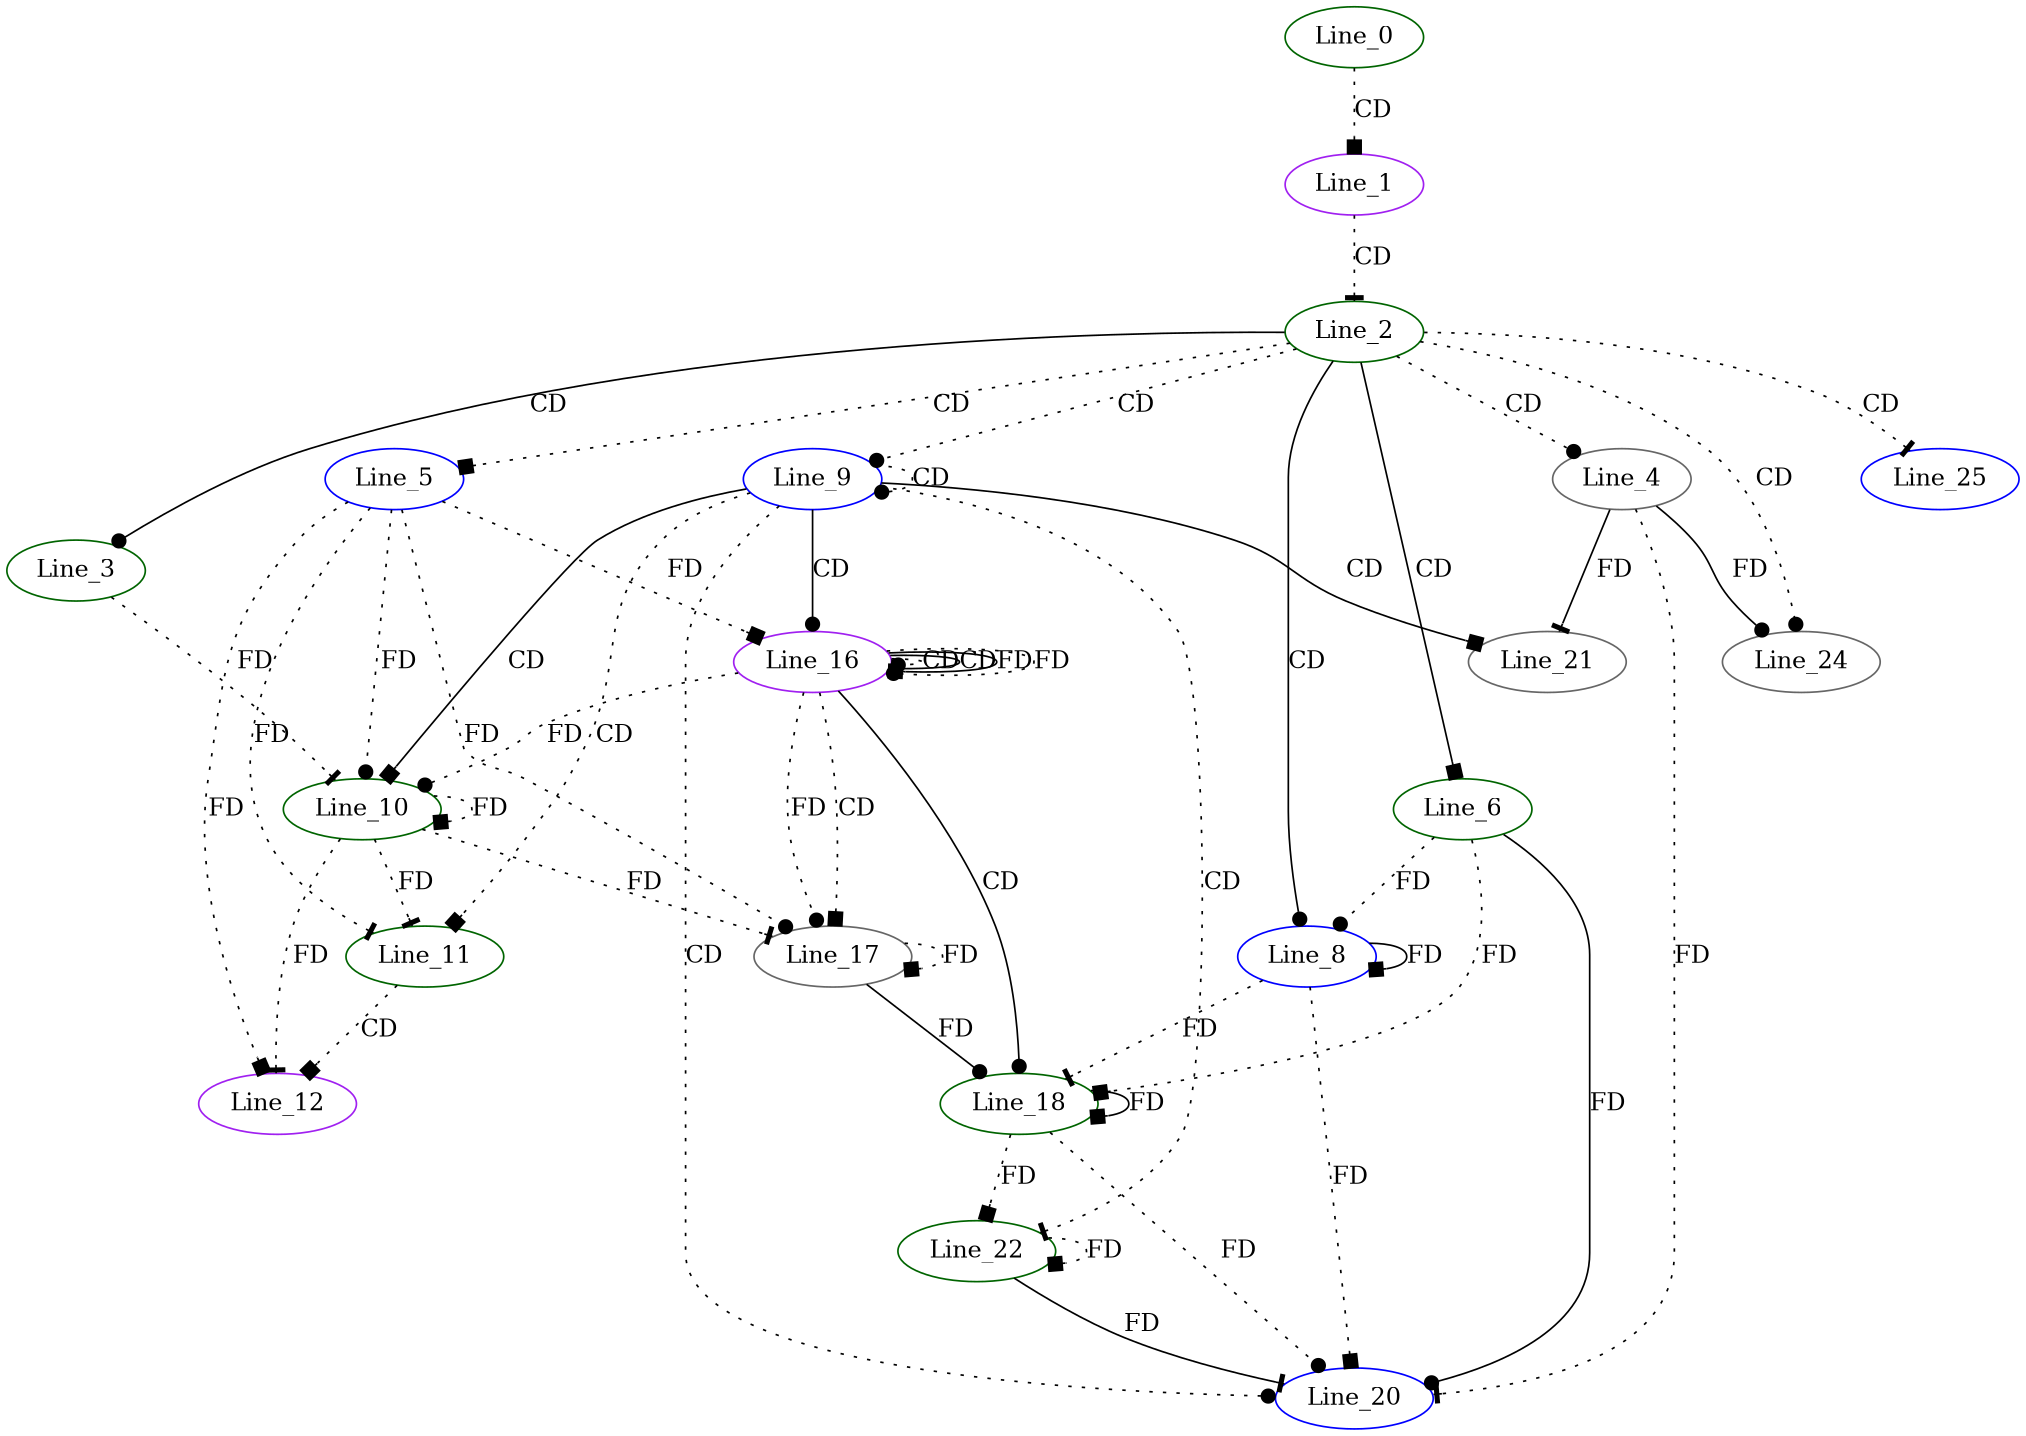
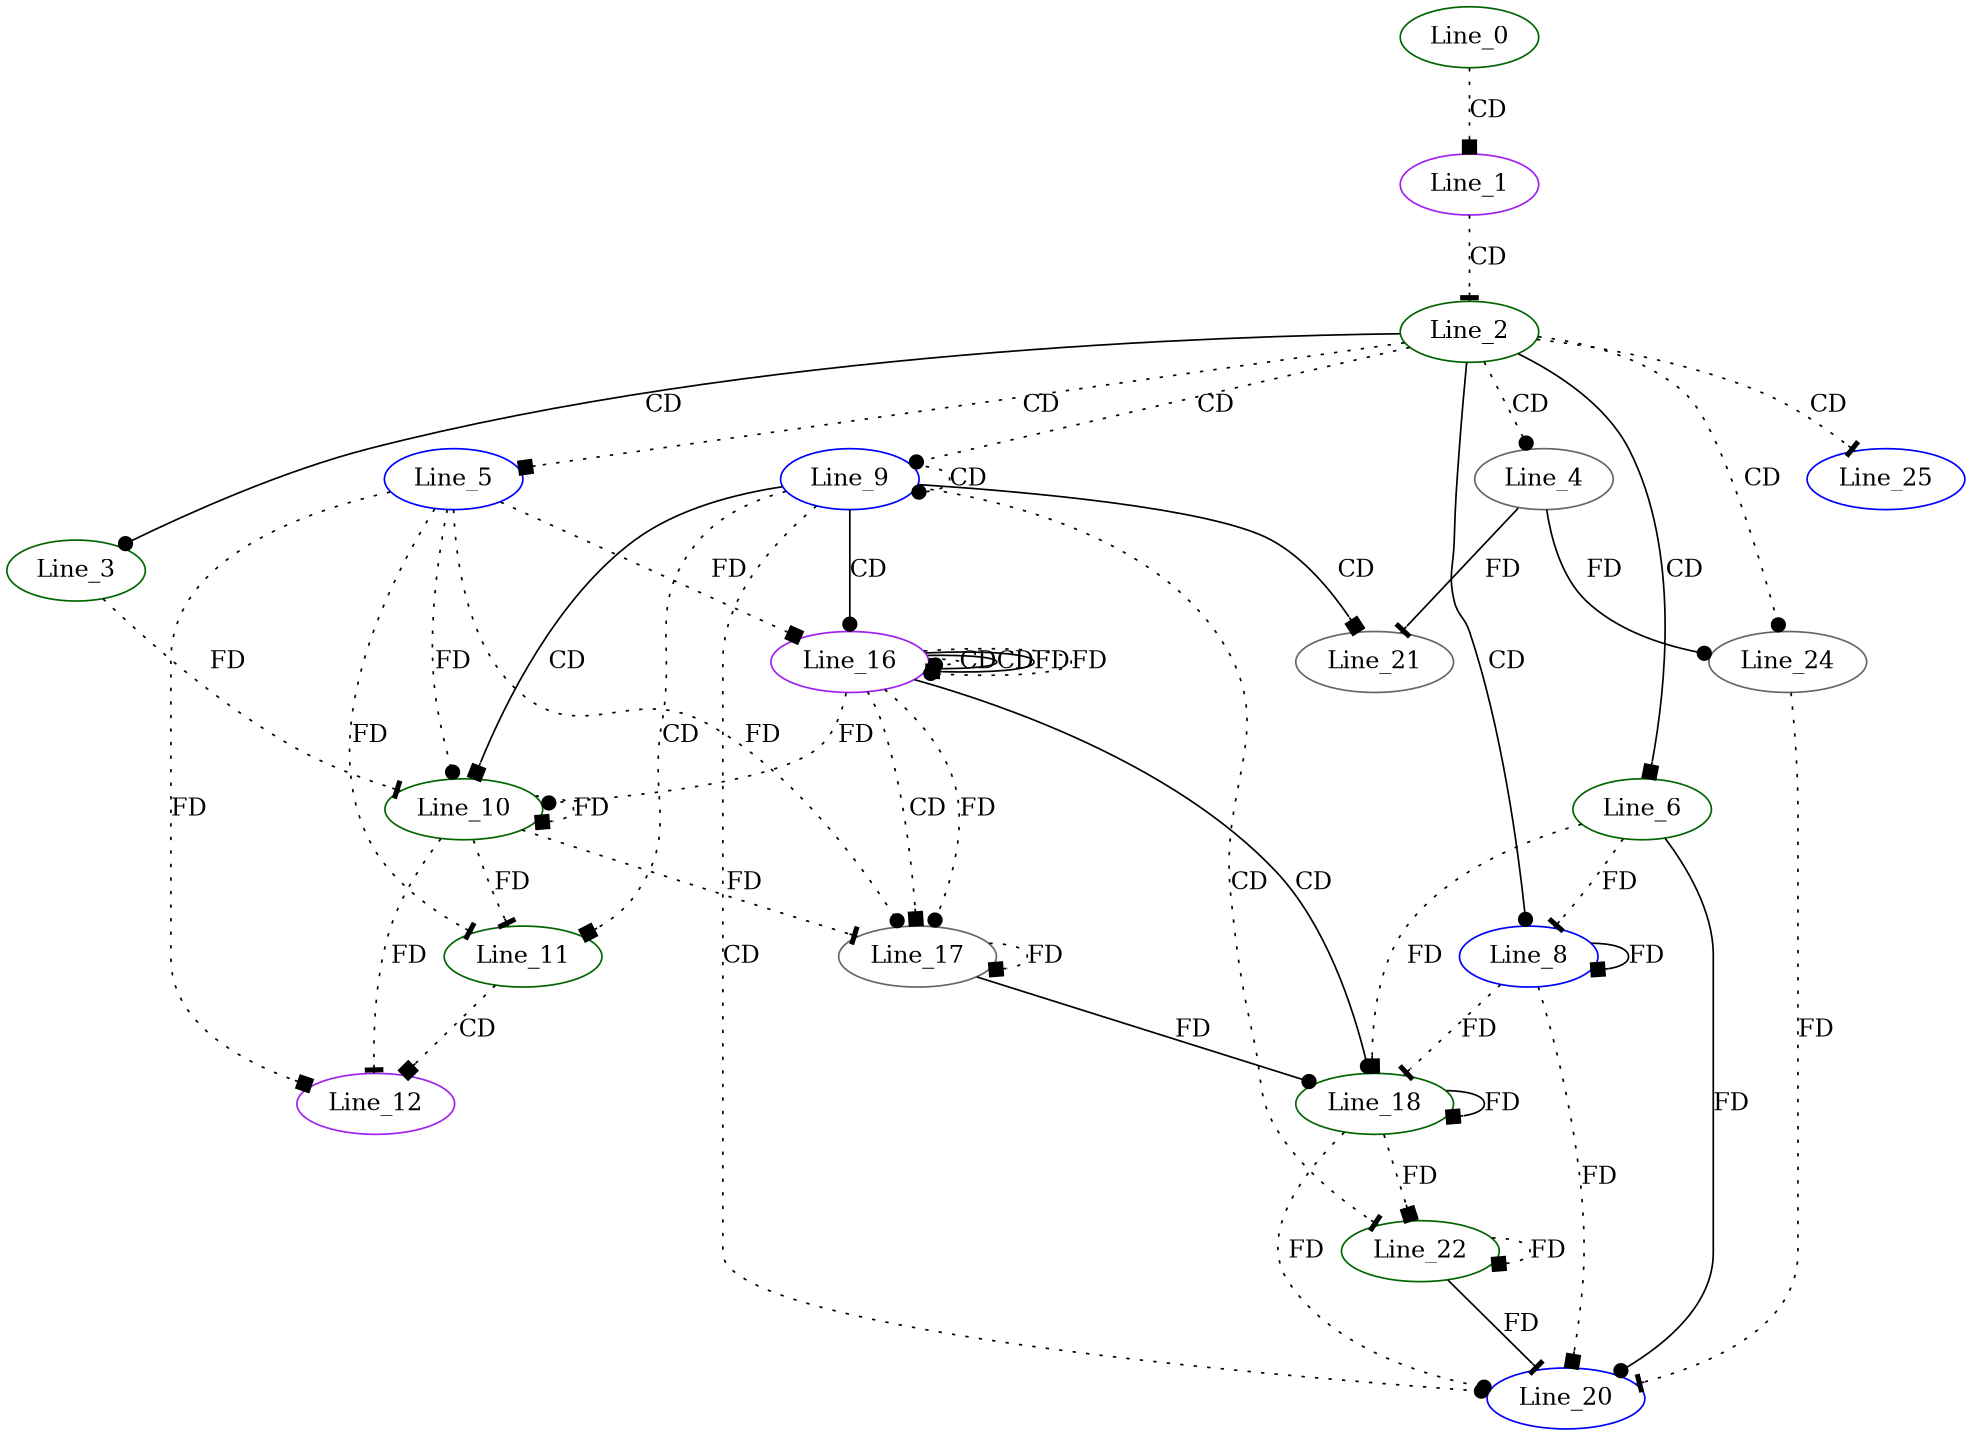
edge "Line_6" -> "Line_8": arrowhead dot -> tee
edge "Line_4" -> "Line_20": now "Line_24" -> "Line_20"
